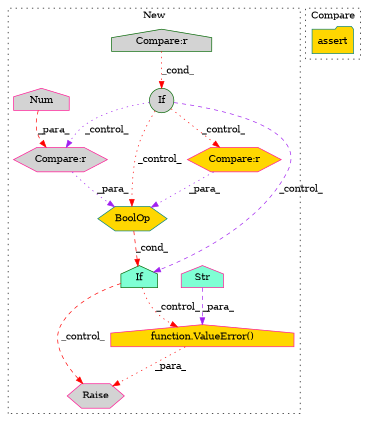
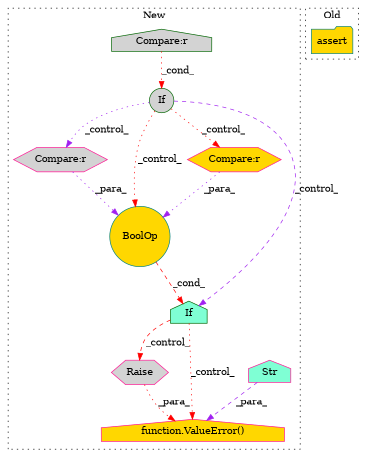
cluster "Compare": label "Compare" -> "Old"
node "Num": removed
node "BoolOp": shape hexagon -> circle
edge "function.ValueError()" -> "Raise": reversed
